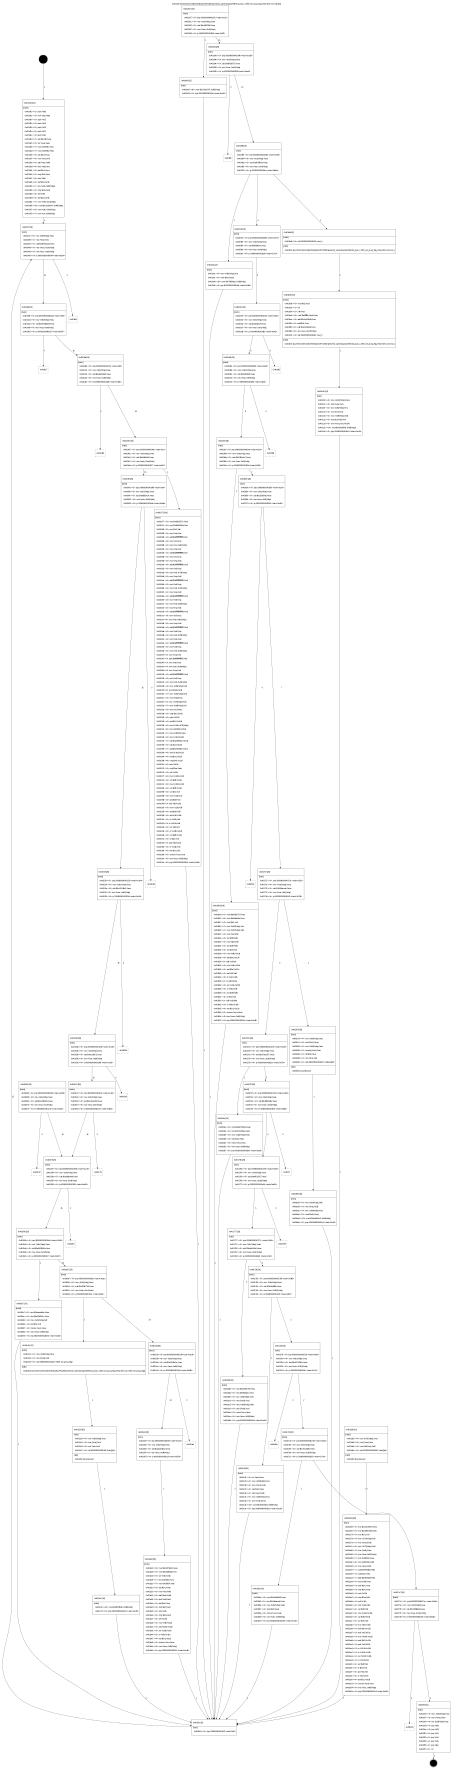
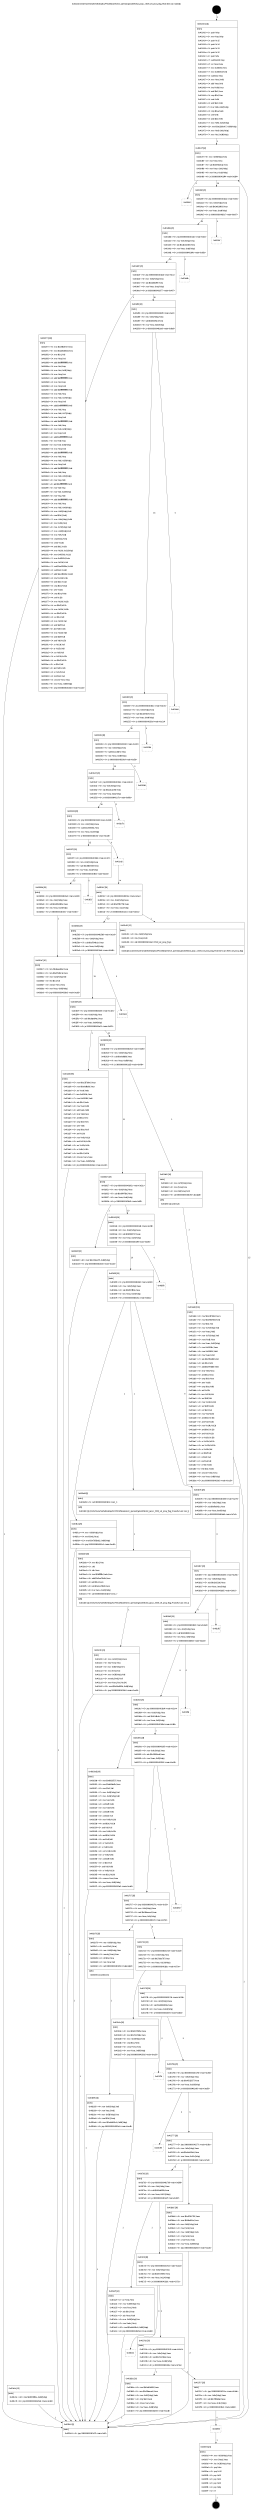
node "0x40160b [28]": added
edge "0x401547 [28]" -> "0x40157f [28]": now "0x401547 [28]" -> "0x401563 [28]"
edge "0x40159b [28]" -> "0x4015b7 [28]": now "0x401e10" -> "0x4015b7 [28]"
node "0x401c5d [15]": removed
edge "0x4017e7 [28]" -> "0x401fe3 [21]": now "0x401803" -> "0x401fe3 [21]"
